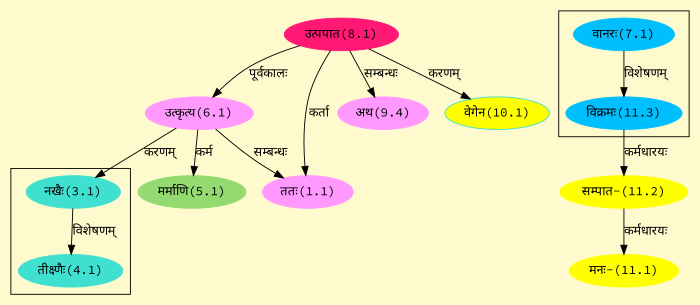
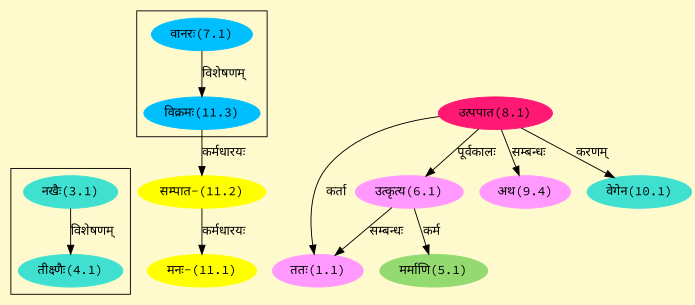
node "वेगेन(10.1)": fillcolor #ffff00 -> #40e0d0
edge "उत्कृत्य(6.1)" -> "नखैः(3.1)": removed, label "करणम्"
